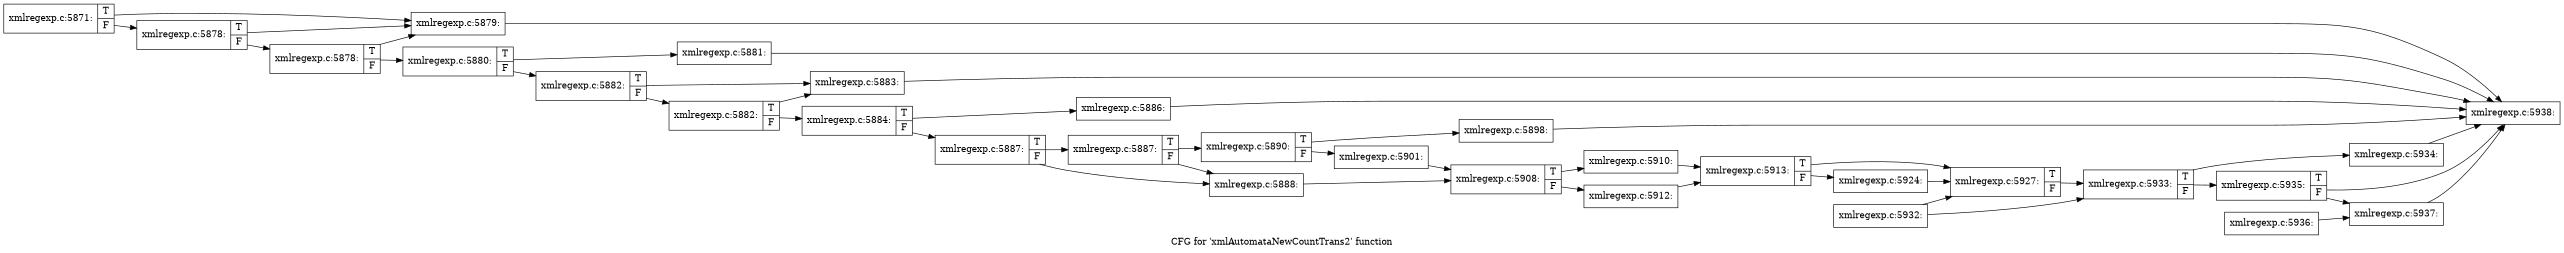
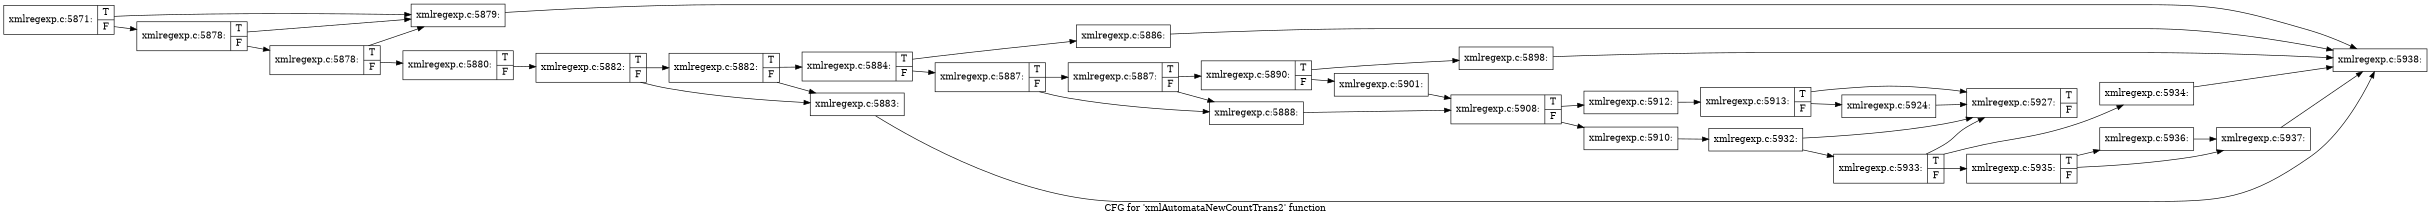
node "xmlregexp.c:5881:": removed
edge "xmlregexp.c:5910:" -> "xmlregexp.c:5913:": now "xmlregexp.c:5910:" -> "xmlregexp.c:5932:"
edge "xmlregexp.c:5935:" -> "xmlregexp.c:5938:": now "xmlregexp.c:5935:" -> "xmlregexp.c:5936:"
edge "xmlregexp.c:5927:" -> "xmlregexp.c:5933:": reversed
